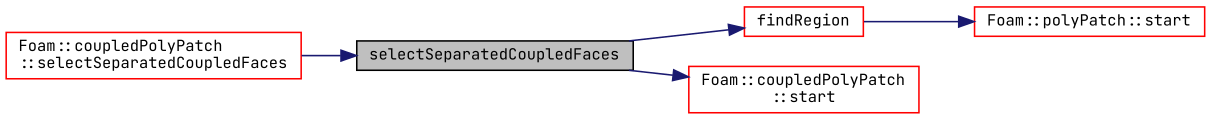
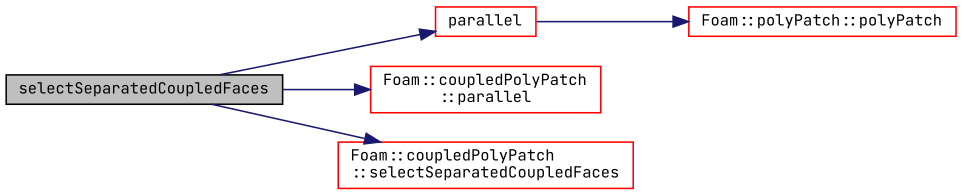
node "findRegion": label "findRegion" -> "parallel"
node "Foam::polyPatch::start": label "Foam::polyPatch::start" -> "Foam::polyPatch::polyPatch"
edge "Foam::coupledPolyPatch ::selectSeparatedCoupledFaces" -> "selectSeparatedCoupledFaces": reversed
node "Foam::coupledPolyPatch ::start": label "Foam::coupledPolyPatch ::start" -> "Foam::coupledPolyPatch ::parallel"
